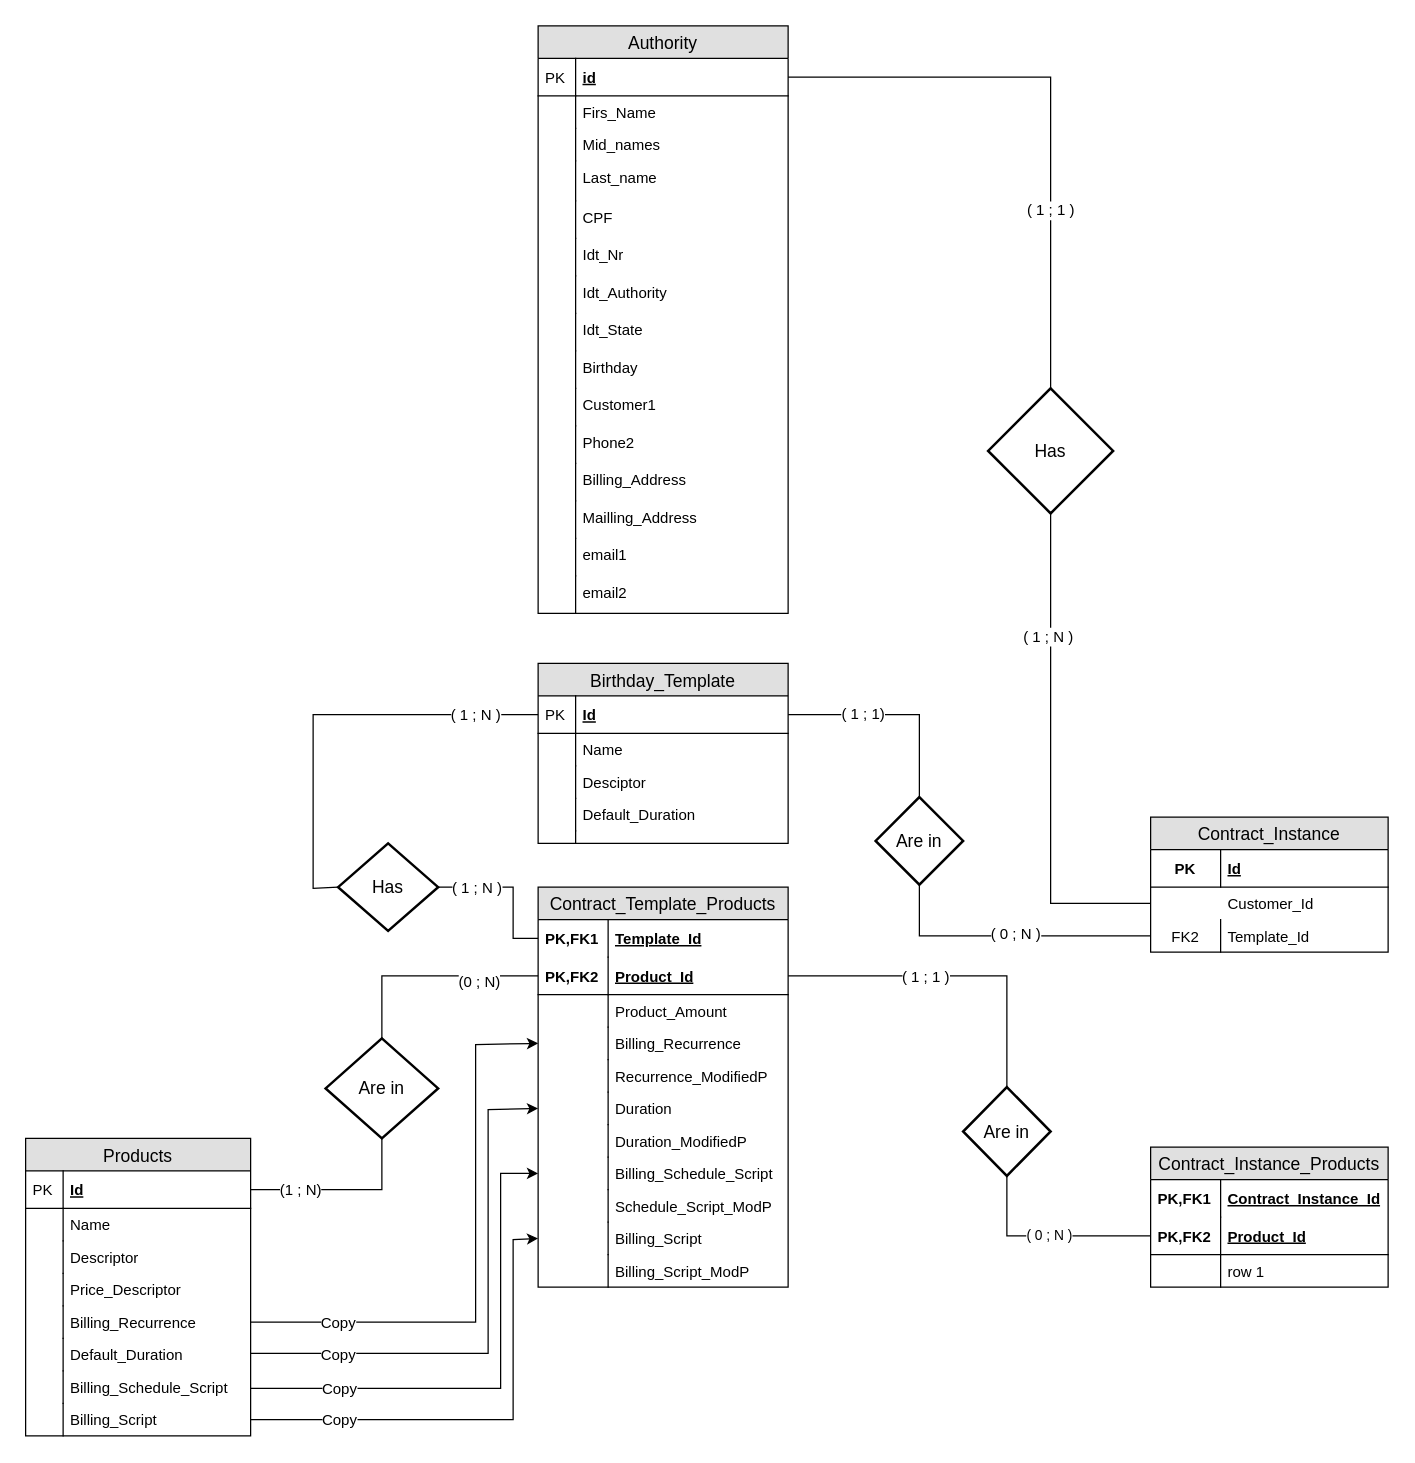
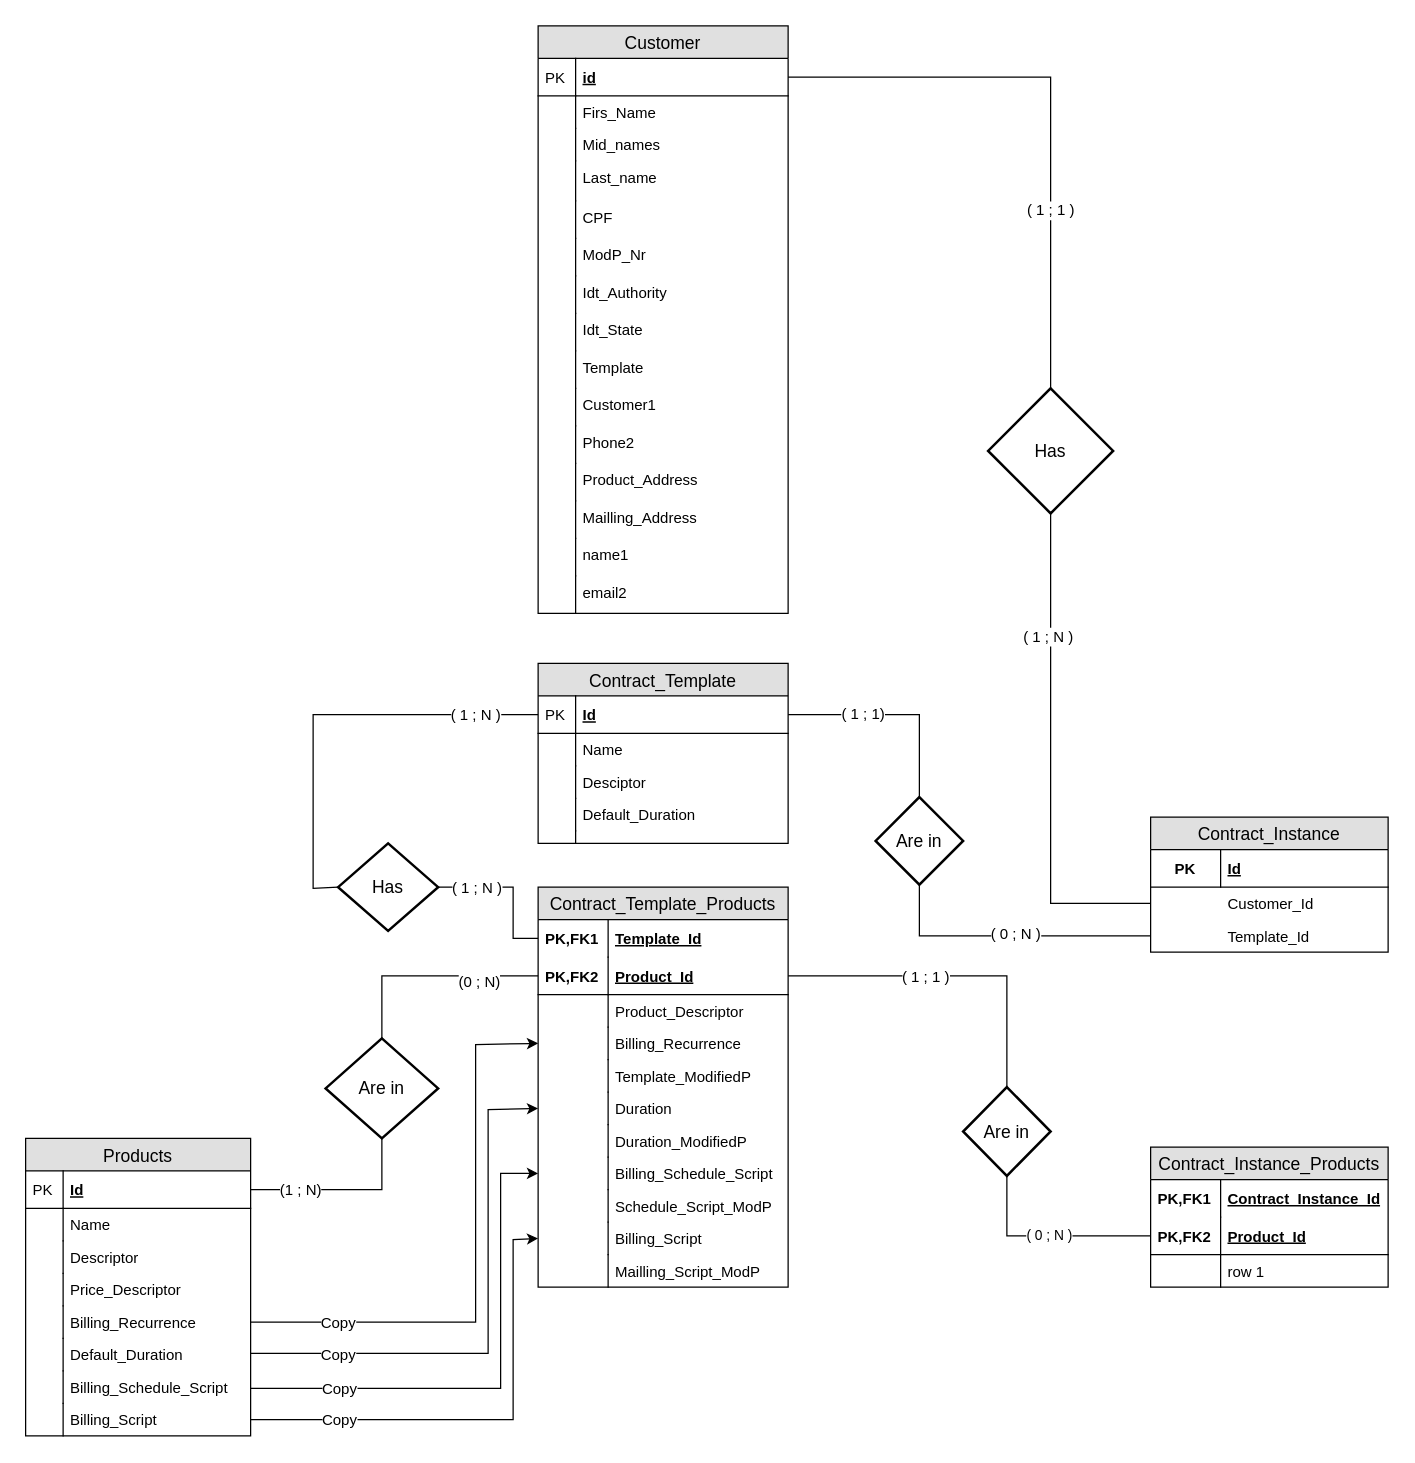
node "Authority": label "Authority" -> "Customer"
node "Idt_Nr": label "Idt_Nr" -> "ModP_Nr"
node "Birthday": label "Birthday" -> "Template"
node "Billing_Address": label "Billing_Address" -> "Product_Address"
node "email1": label "email1" -> "name1"
node "Birthday_Template": label "Birthday_Template" -> "Contract_Template"
node "FK2": removed
node "Product_Amount": label "Product_Amount" -> "Product_Descriptor"
node "Recurrence_ModifiedP": label "Recurrence_ModifiedP" -> "Template_ModifiedP"
node "Billing_Script_ModP": label "Billing_Script_ModP" -> "Mailling_Script_ModP"
